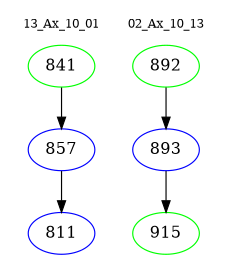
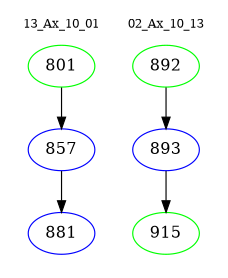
node "841": label "841" -> "801"
node "811": label "811" -> "881"
